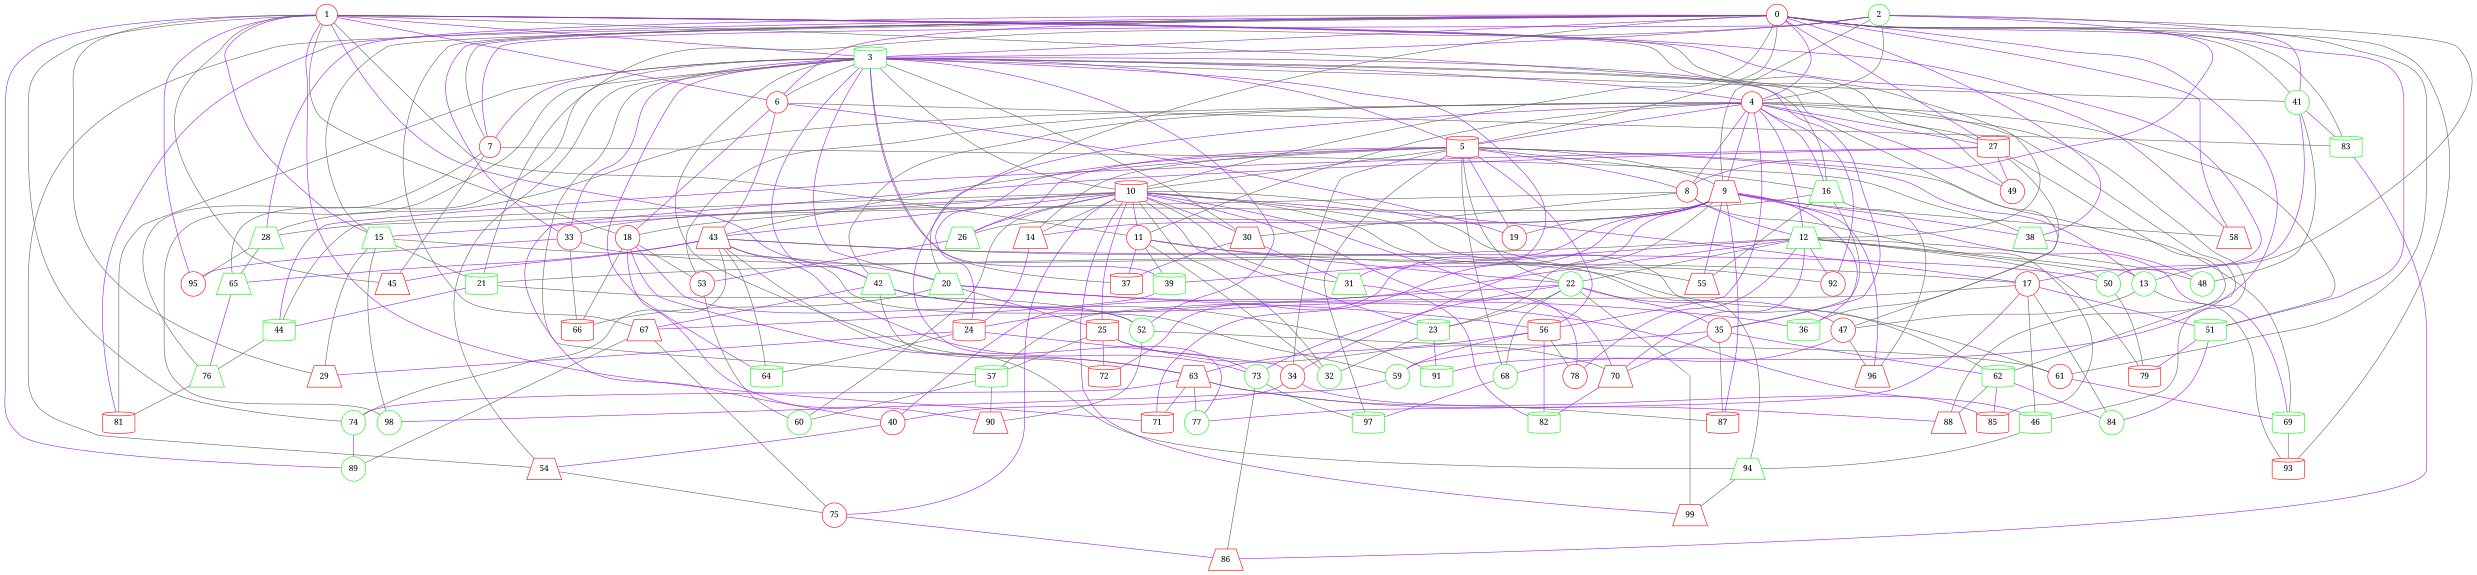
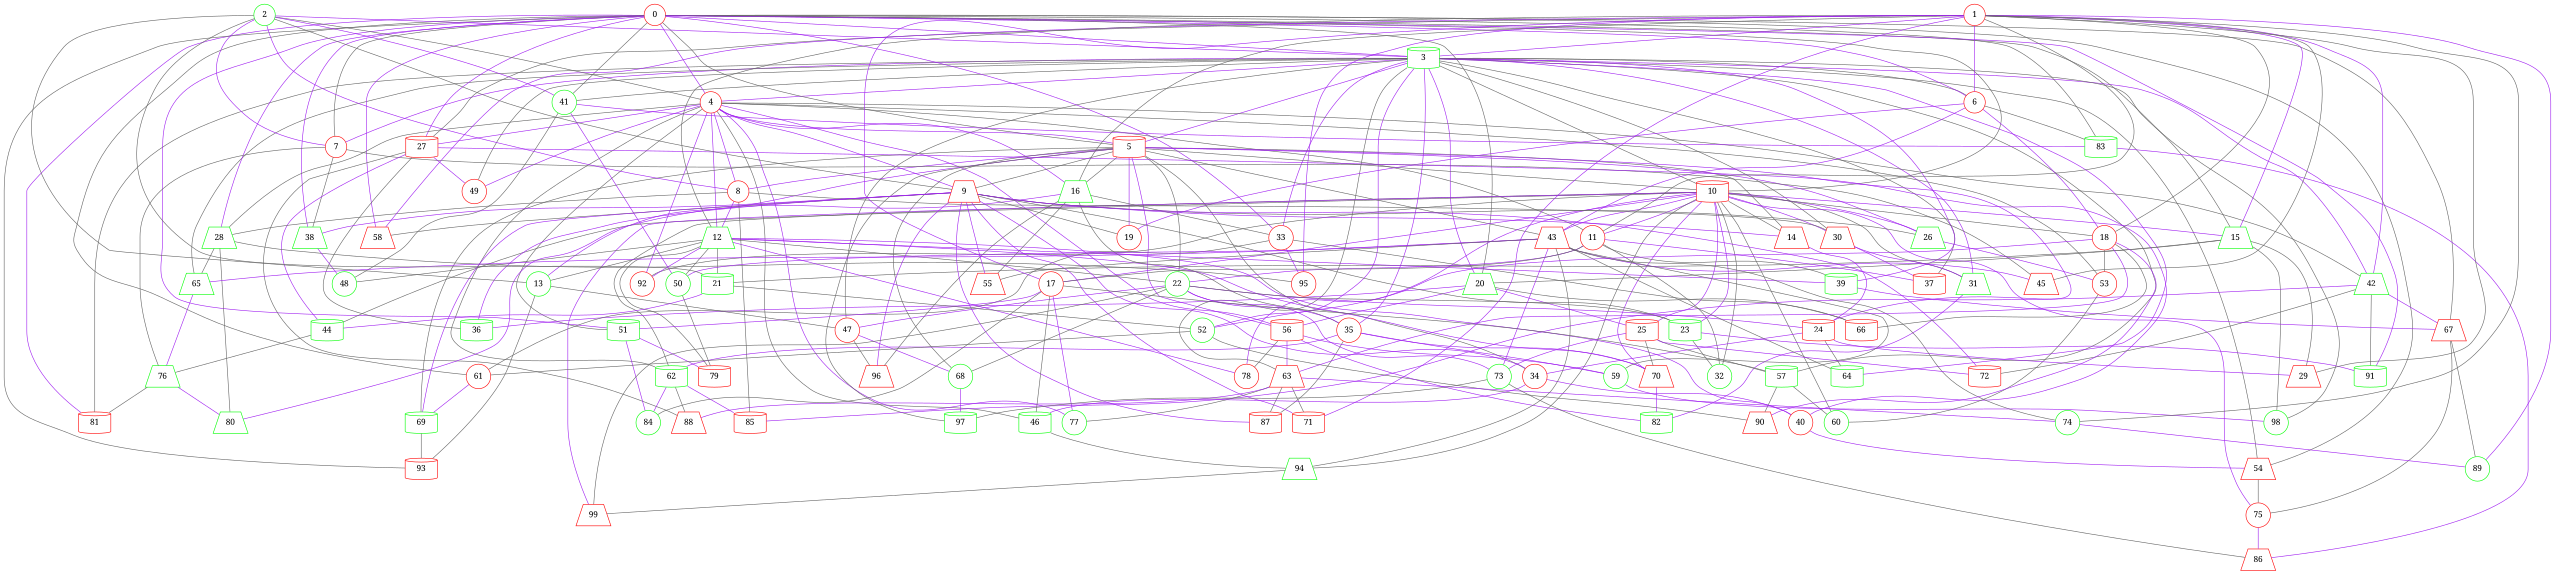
node "80": added
